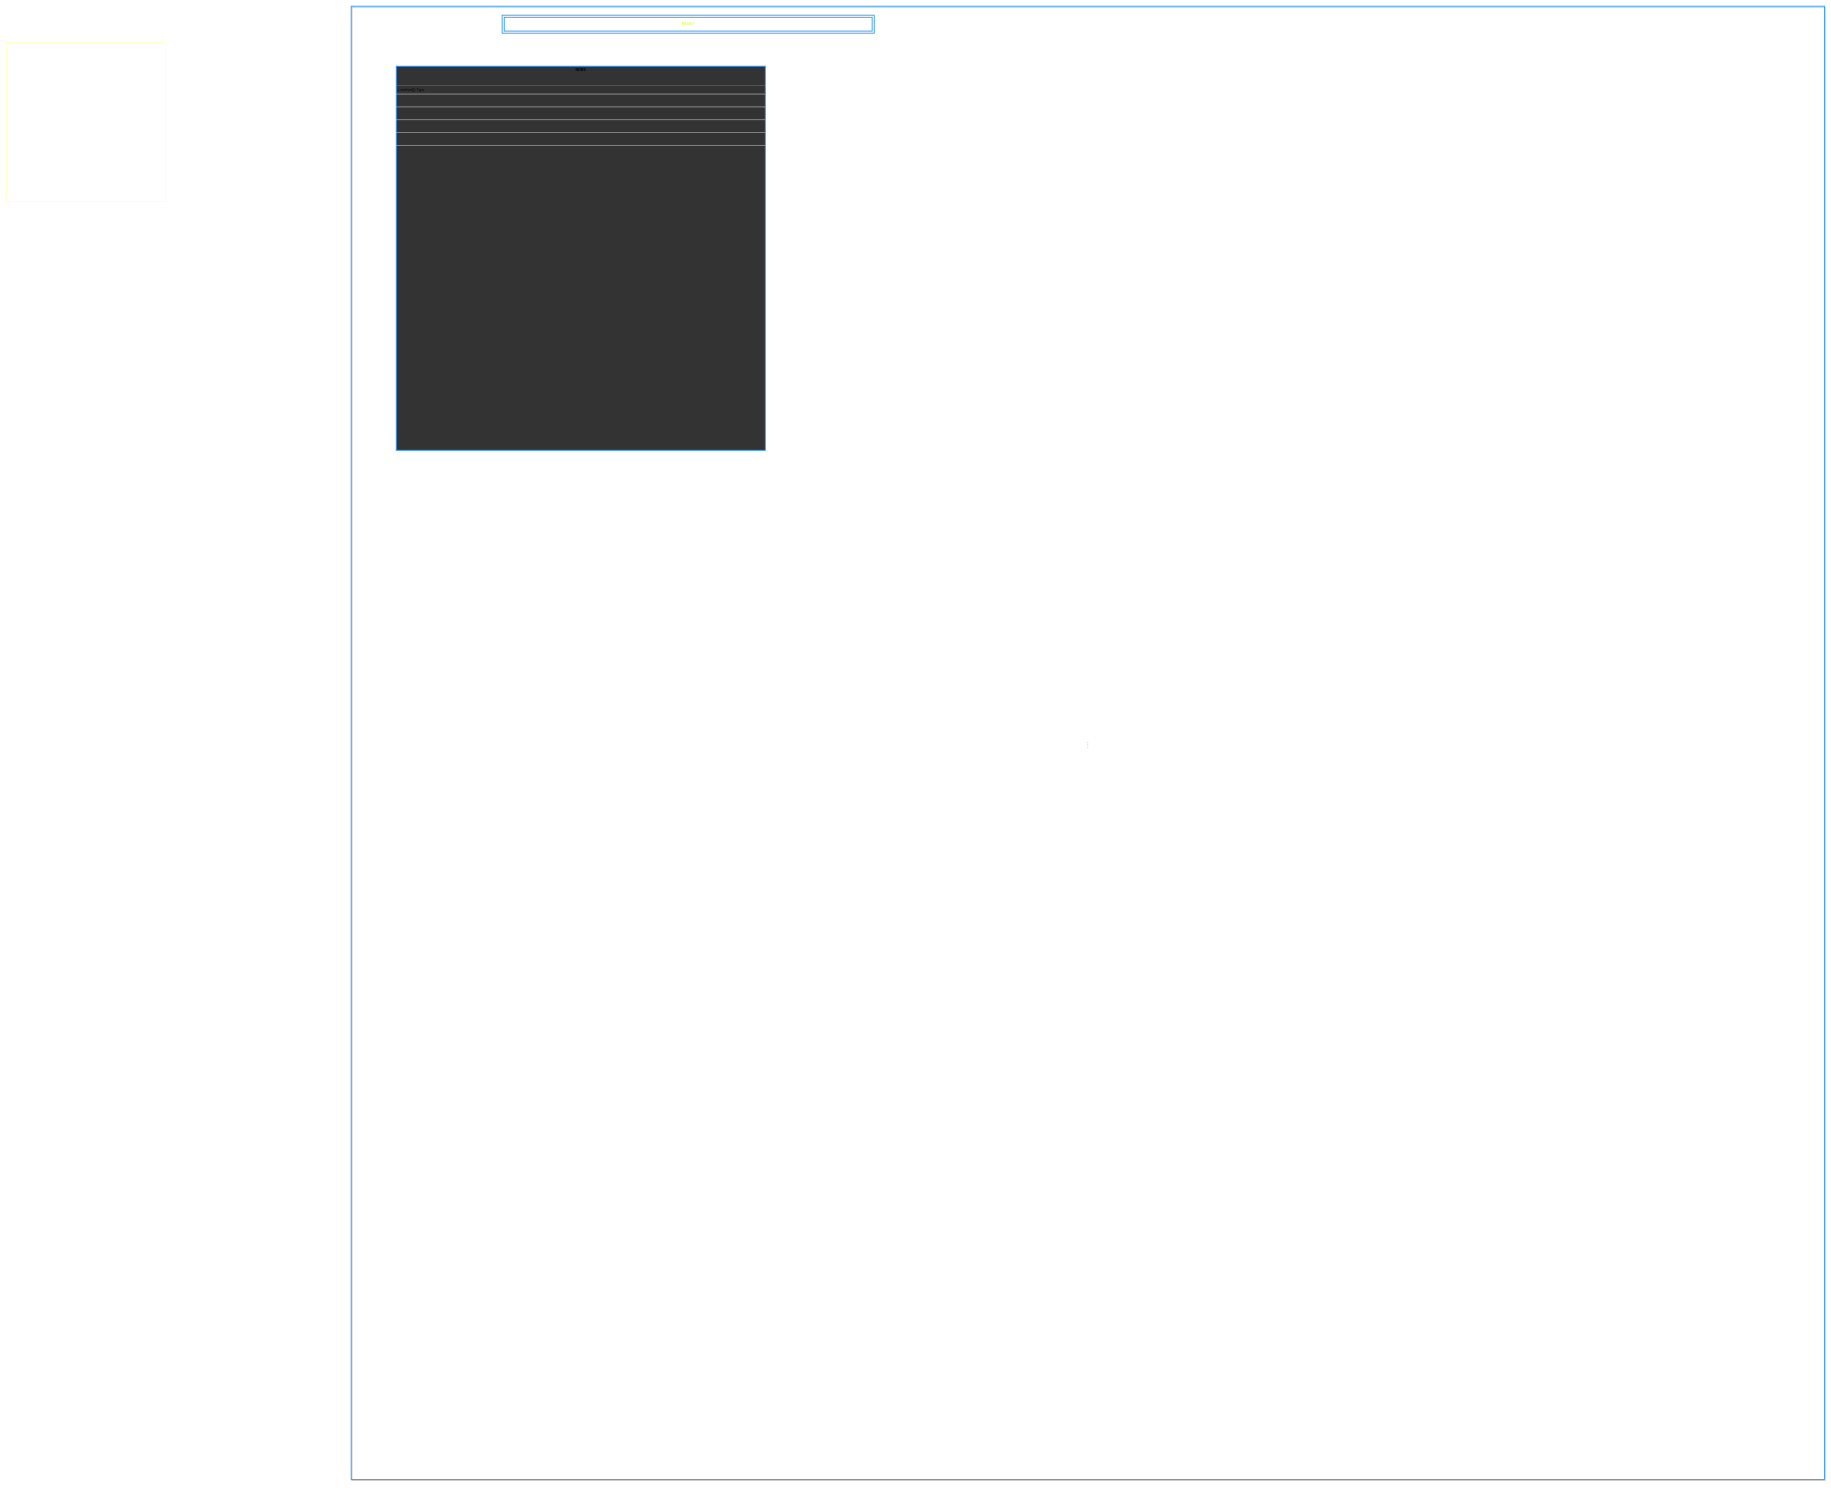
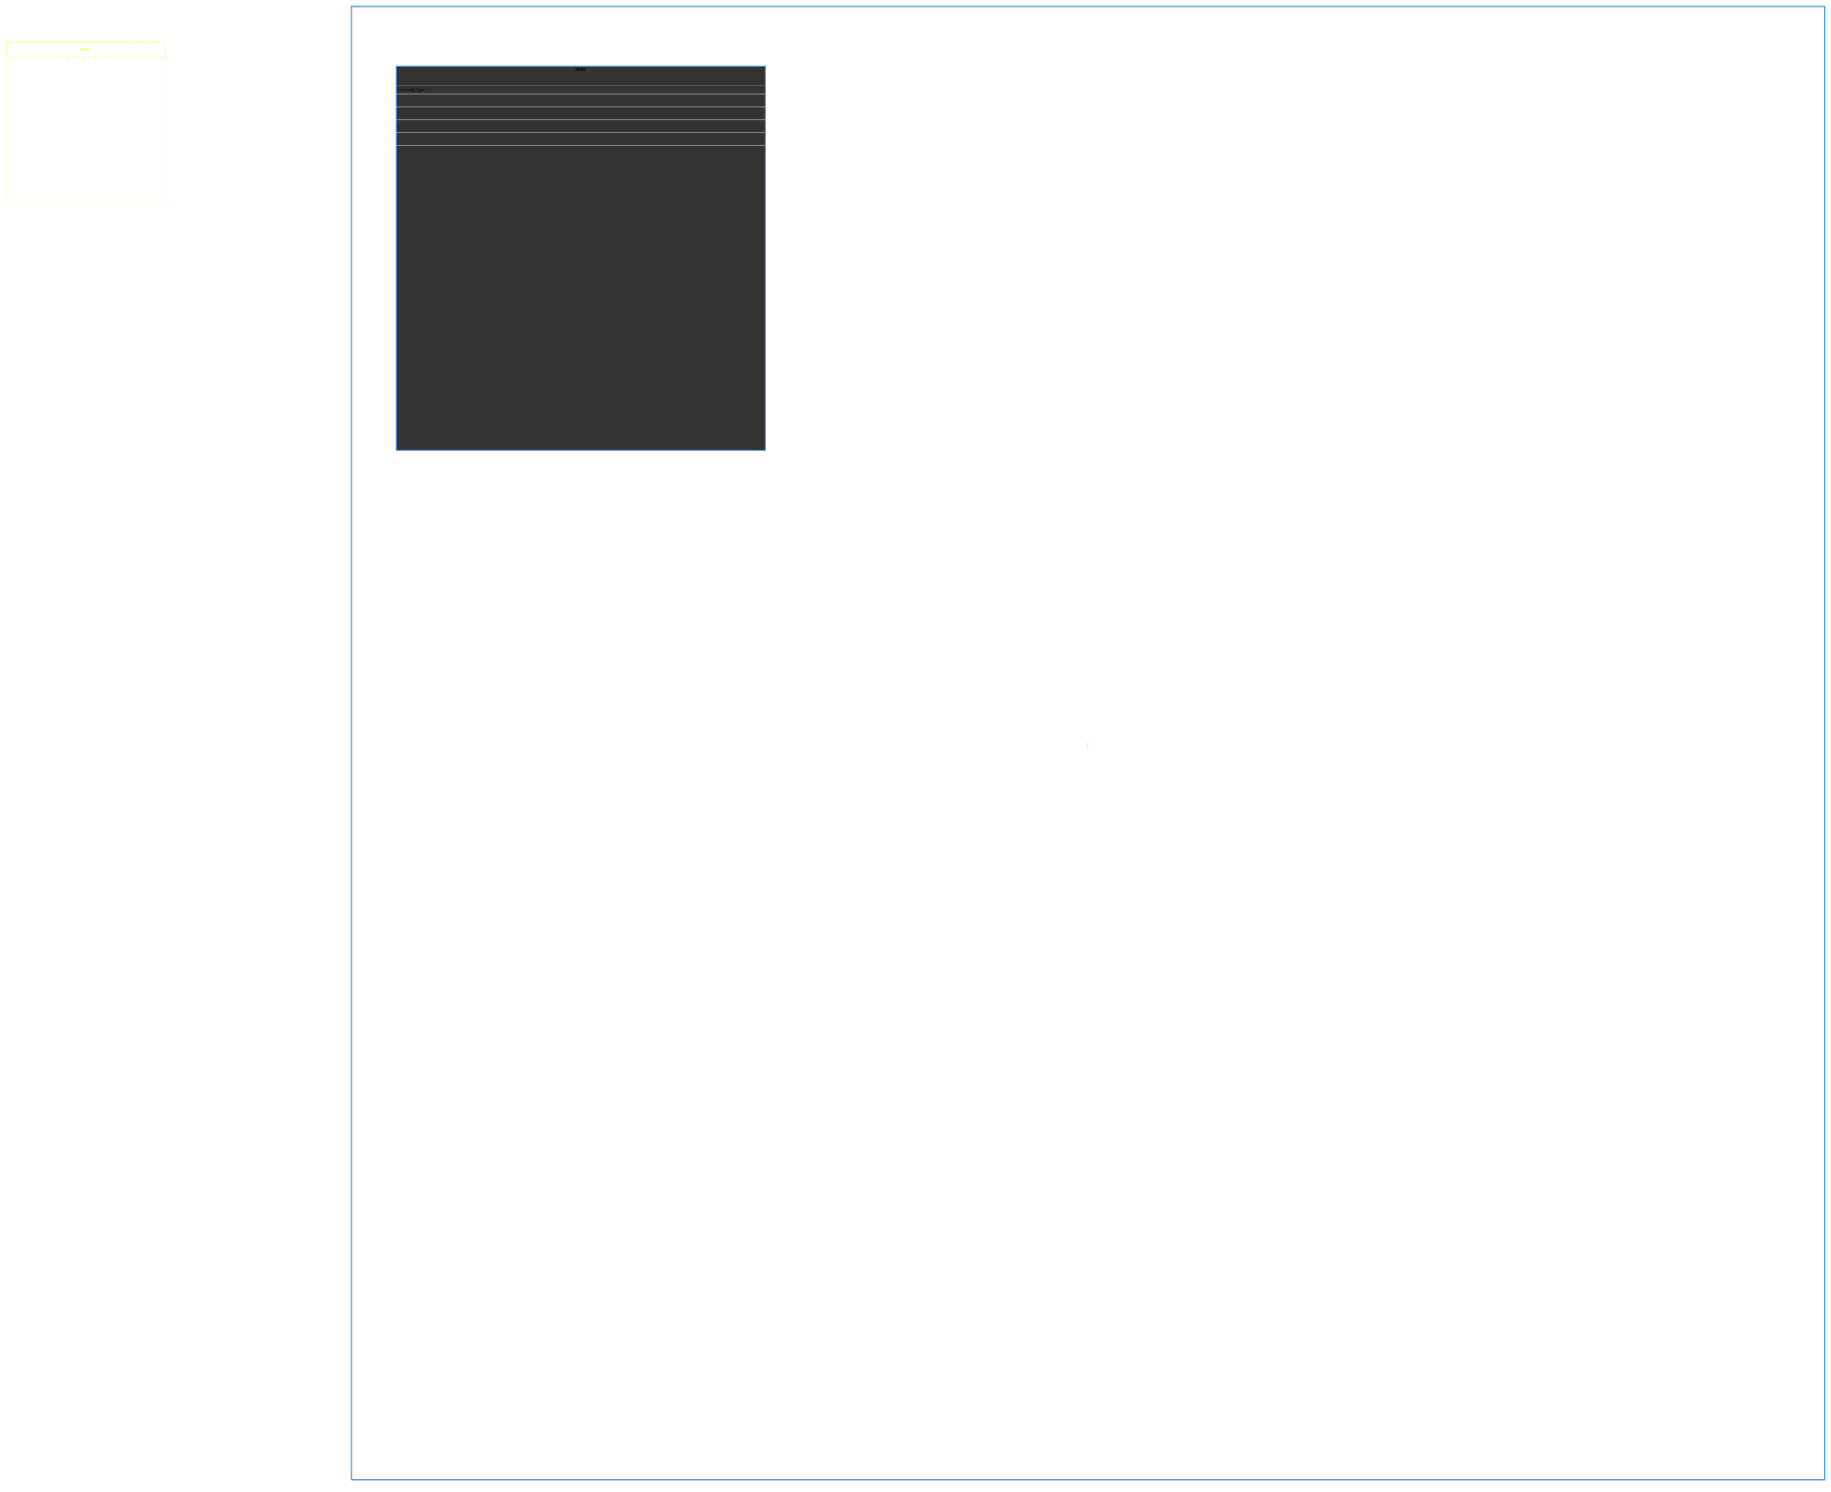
node "FRONT": removed
node "NODE": added
